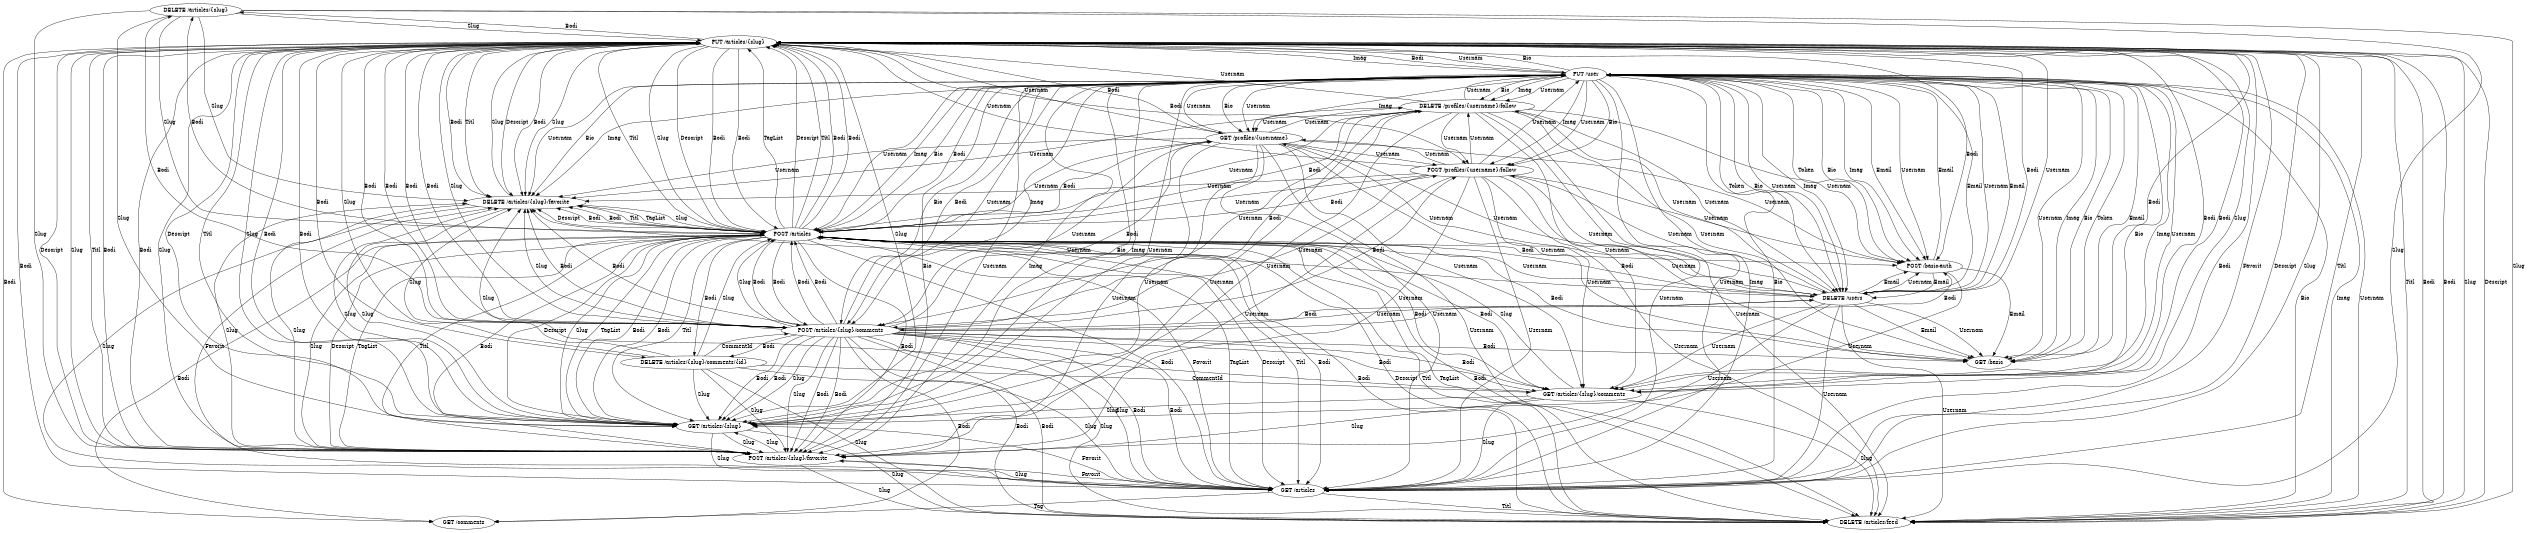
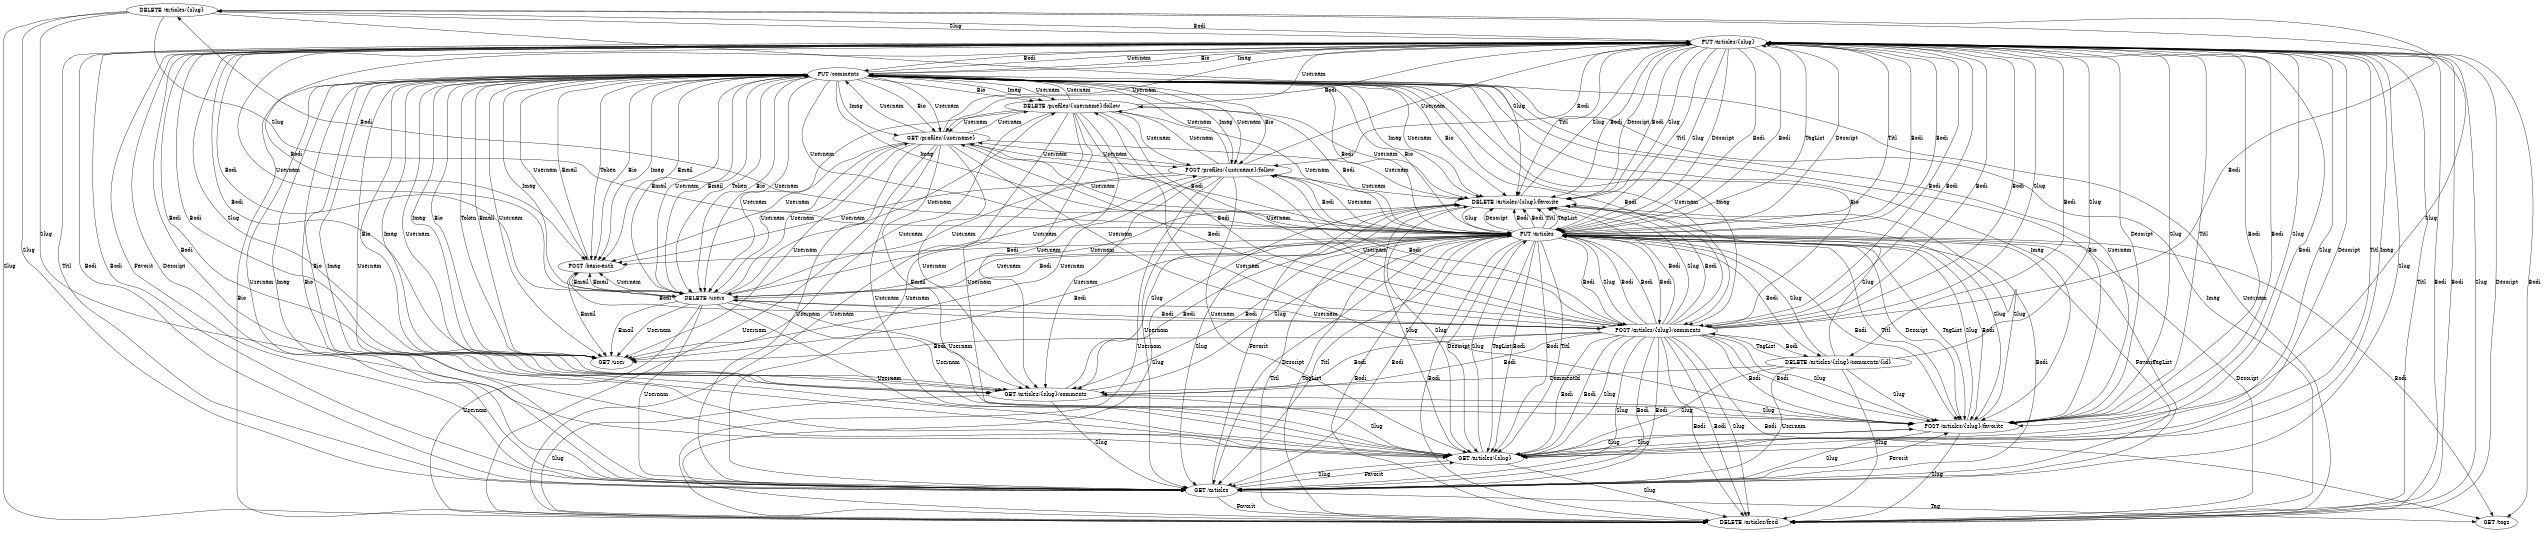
node "PUT /user": label "PUT /user" -> "PUT /comments"
edge "DELETE /profiles/{username}/follow" -> "POST /basic-auth": removed, label "Usernam"
edge "GET /articles/{slug}" -> "PUT /articles/{slug}": label "Slug" -> "Imag"
node "POST /articles": label "POST /articles" -> "PUT /articles"
edge "GET /profiles/{username}" -> "POST /articles/{slug}/favorite": label "Usernam" -> "Email"
edge "DELETE /articles/{slug}/comments/{id}" -> "POST /articles/{slug}/comments": label "CommentId" -> "TagList"
edge "POST /profiles/{username}/follow" -> "POST /articles/{slug}/favorite": removed, label "Usernam"
node "GET /basic": label "GET /basic" -> "GET /user"
edge "POST /basic-auth" -> "GET /articles/{slug}": now "DELETE /users" -> "GET /articles/{slug}"
edge "DELETE /articles/{slug}/comments/{id}" -> "GET /articles": label "Slug" -> "Usernam"
edge "DELETE /articles/{slug}/favorite" -> "DELETE /articles/feed": added, label "Slug"
edge "GET /articles" -> "DELETE /articles/feed": label "Titl" -> "Favorit"
node "GET /comments": label "GET /comments" -> "GET /tags"
